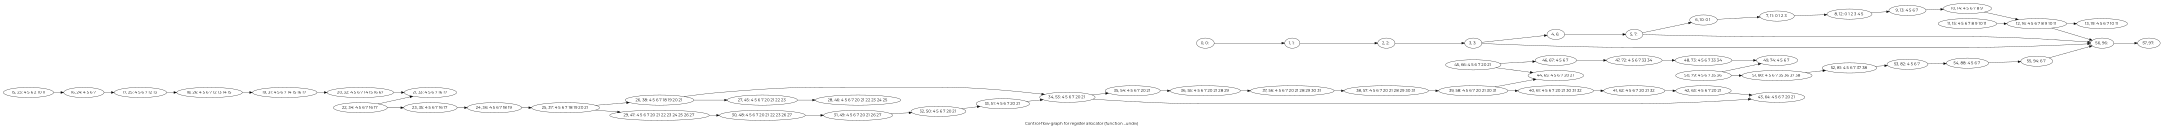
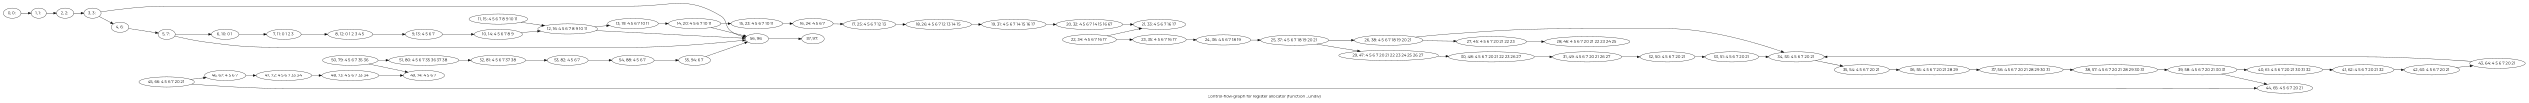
node "14, 20: 4 5 6 7 10 11": added
node "15, 23: 4 5 6 2 10 11": label "15, 23: 4 5 6 2 10 11" -> "15, 23: 4 5 6 7 10 11"
edge "34, 53: 4 5 6 7 20 21" -> "43, 64: 4 5 6 7 20 21": reversed
